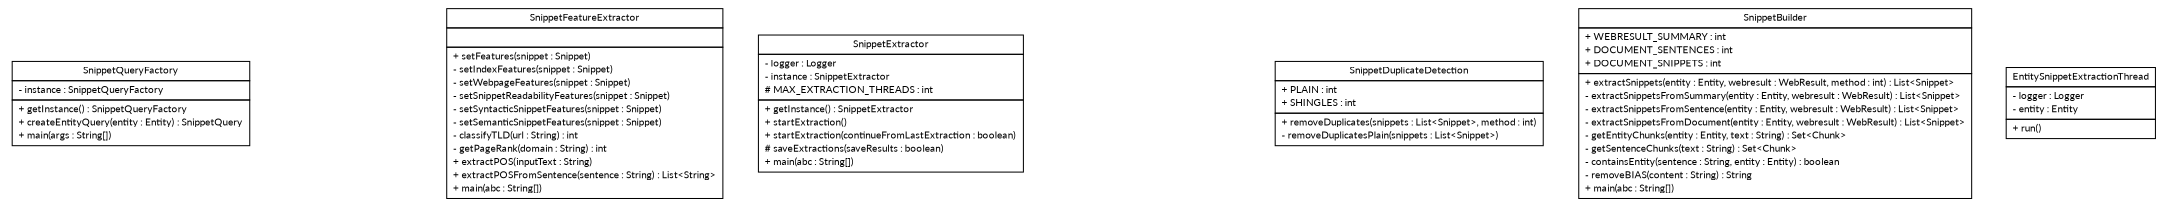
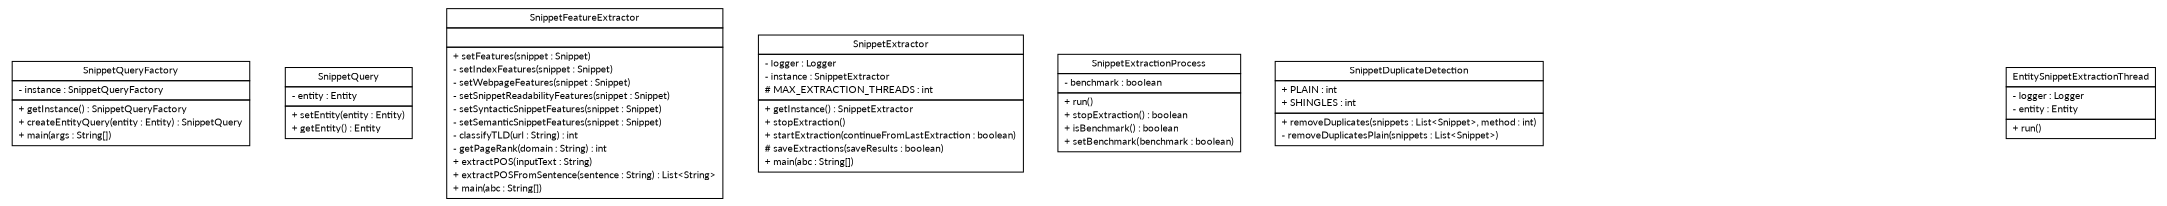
node "SnippetQuery": added
node "SnippetExtractionProcess": added
node "SnippetBuilder": removed
node "SnippetExtractor": text "+ startExtraction()" -> "+ stopExtraction()"
